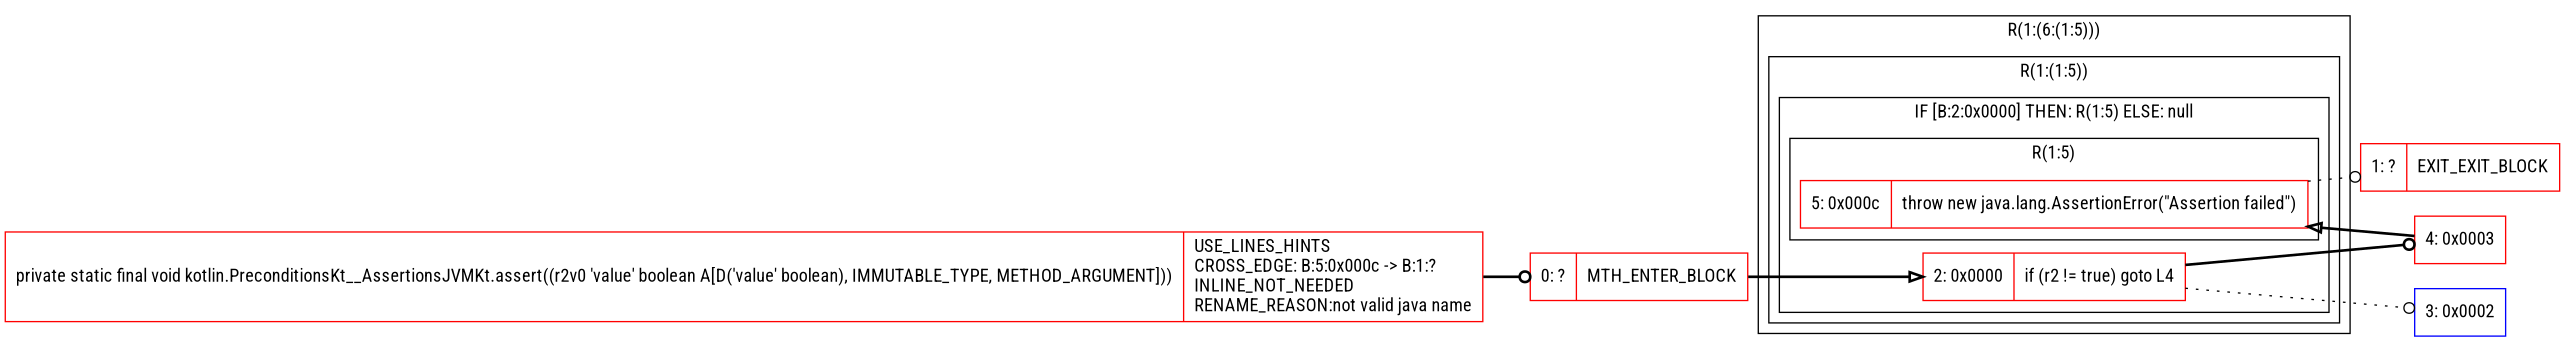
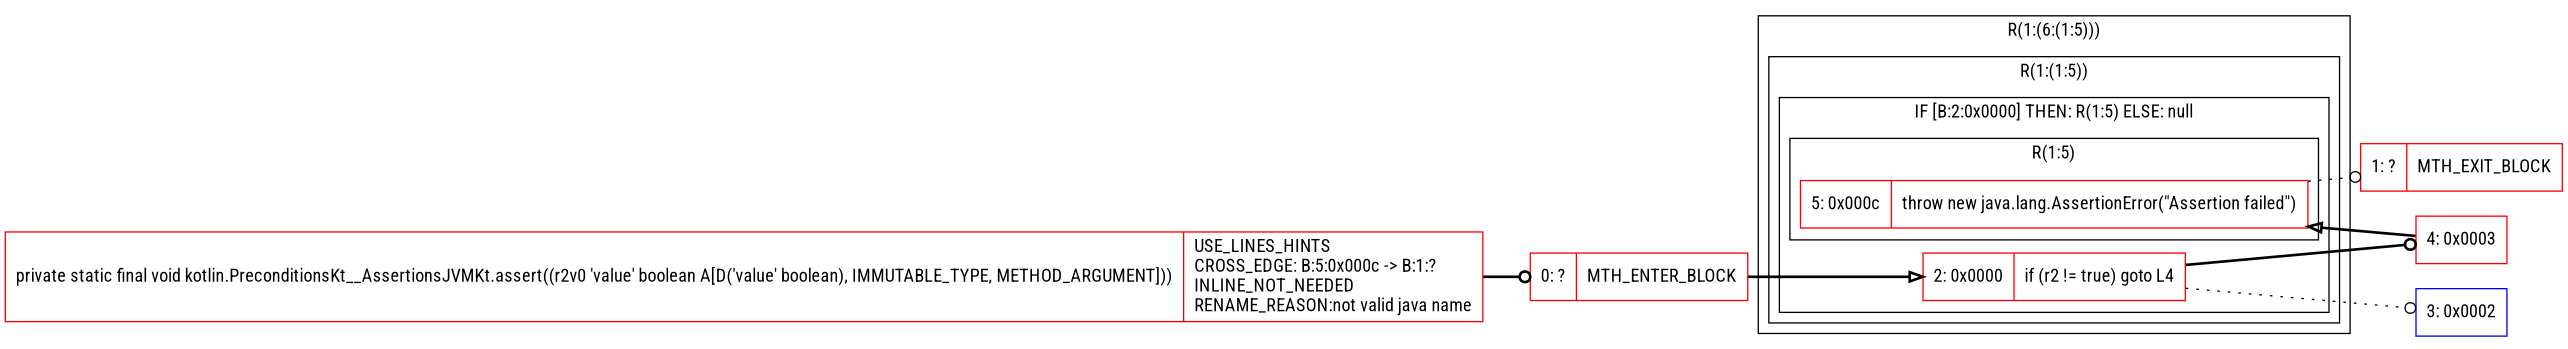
node "1: ?": text "EXIT_EXIT_BLOCK" -> "MTH_EXIT_BLOCK"
